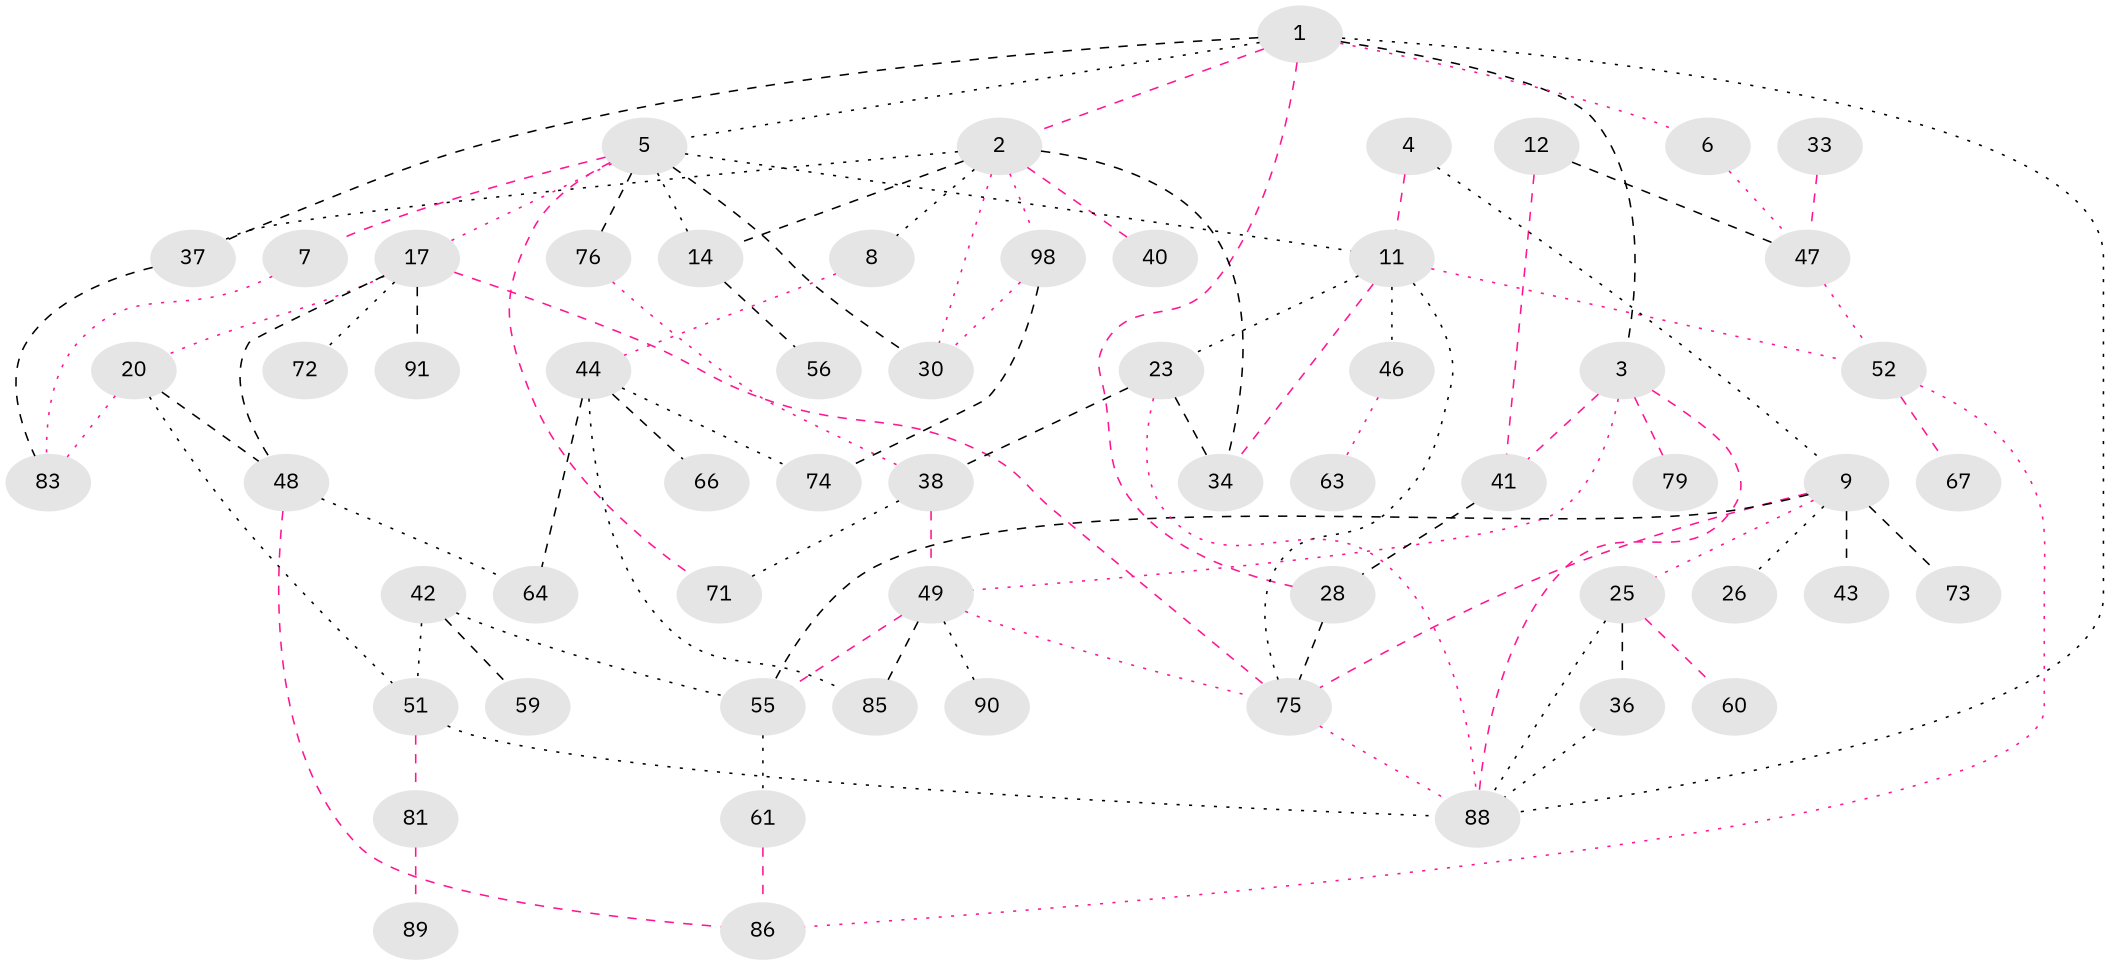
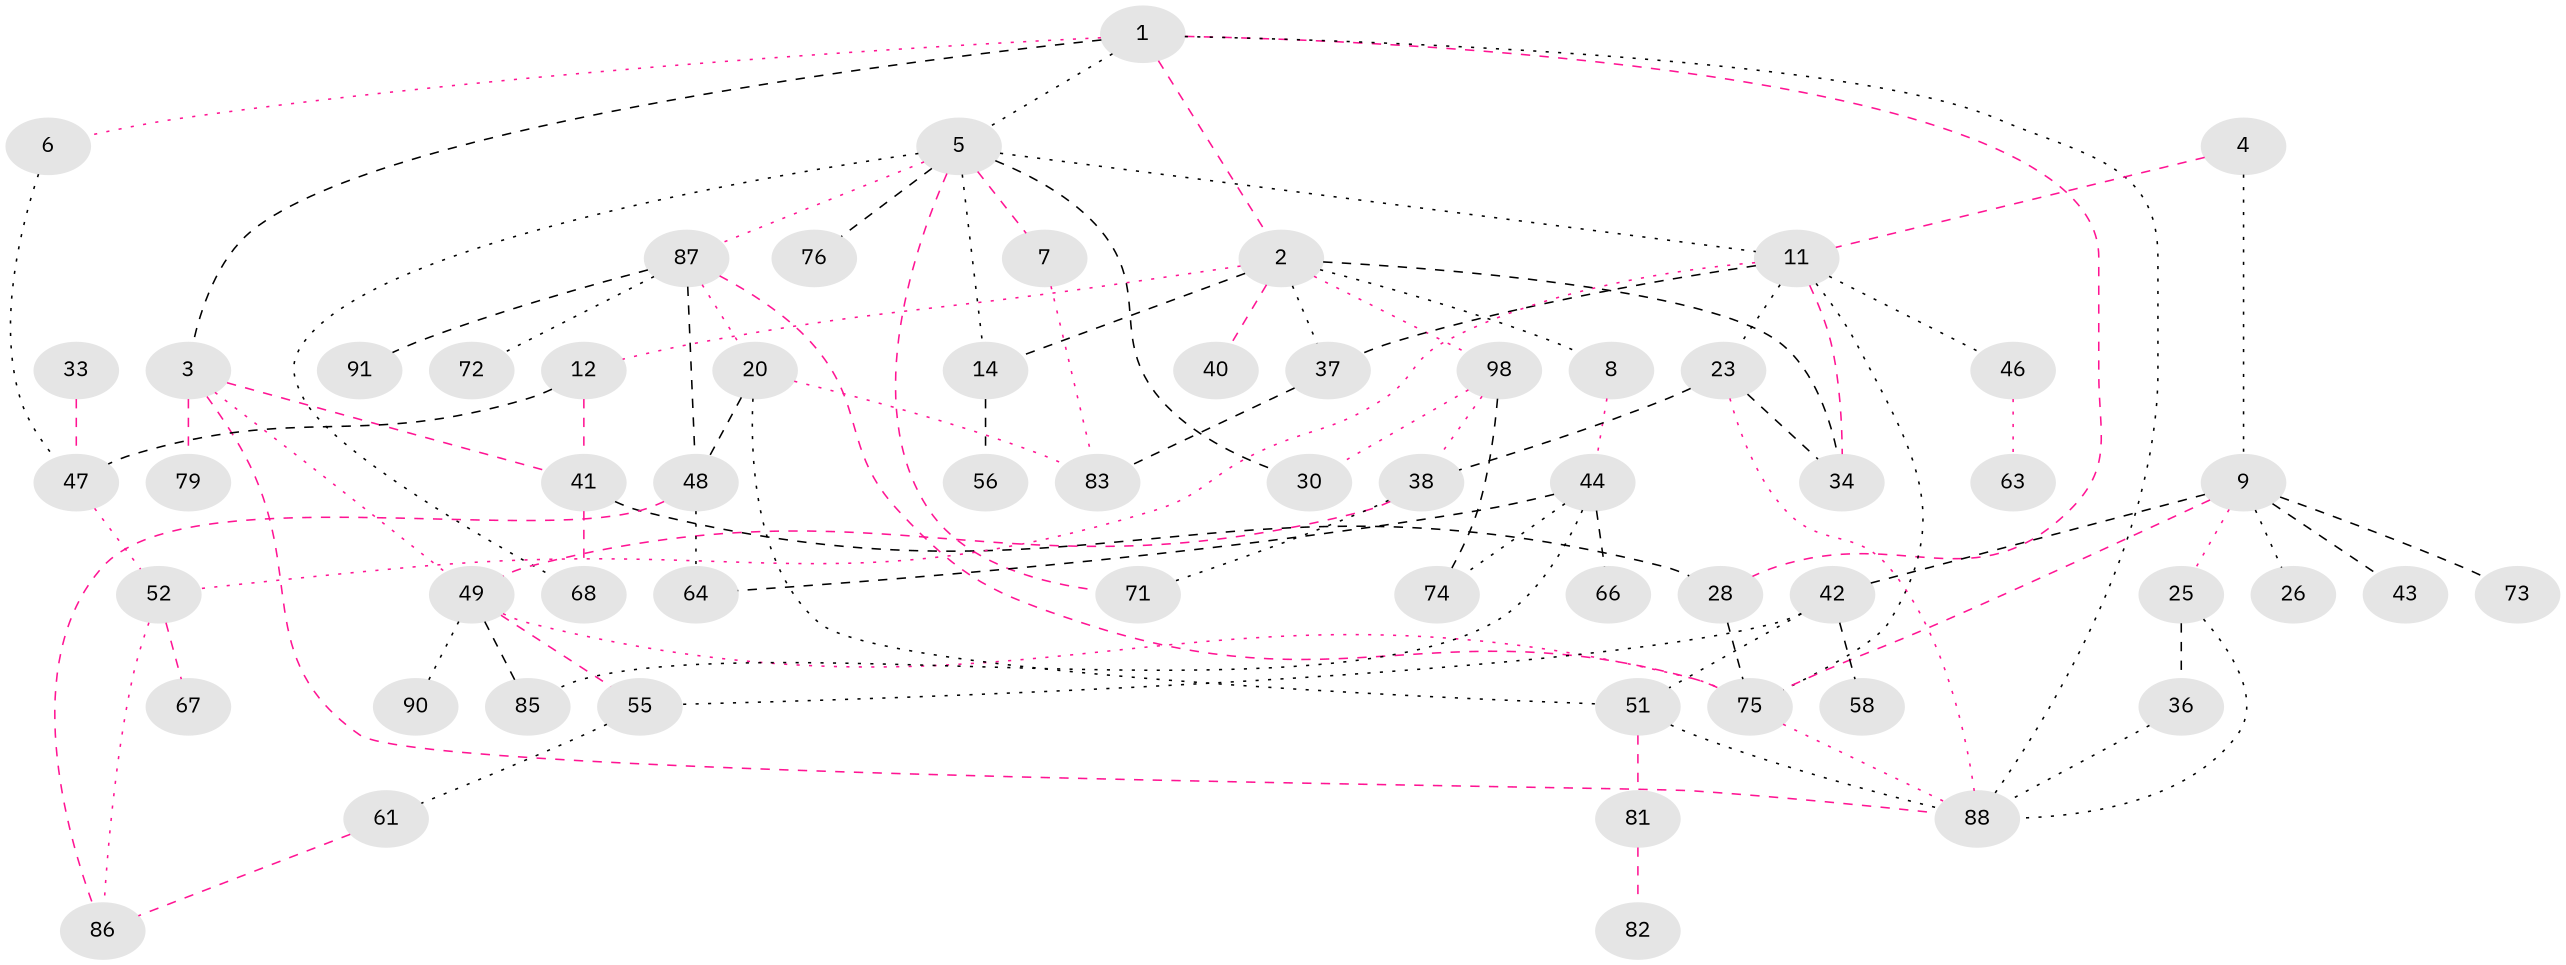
edge "1" -- "37": now "11" -- "37"
edge "6" -- "47": color deeppink -> black
node "17": label "17" -> "87"
edge "2" -- "30": now "2" -- "12"
edge "76" -- "38": now "98" -- "38"
edge "9" -- "55": now "9" -- "42"
node "68": added
node "59": label "59" -> "58"
node "60": removed
node "89": label "89" -> "82"
